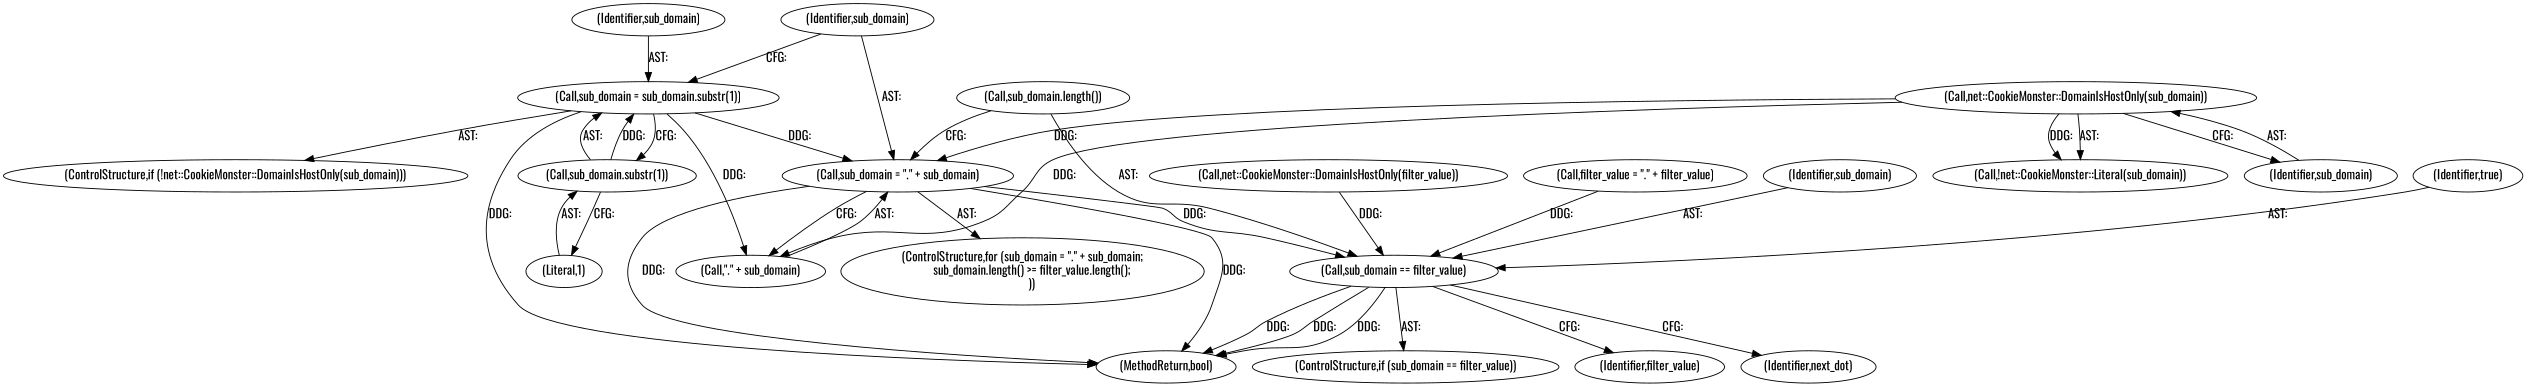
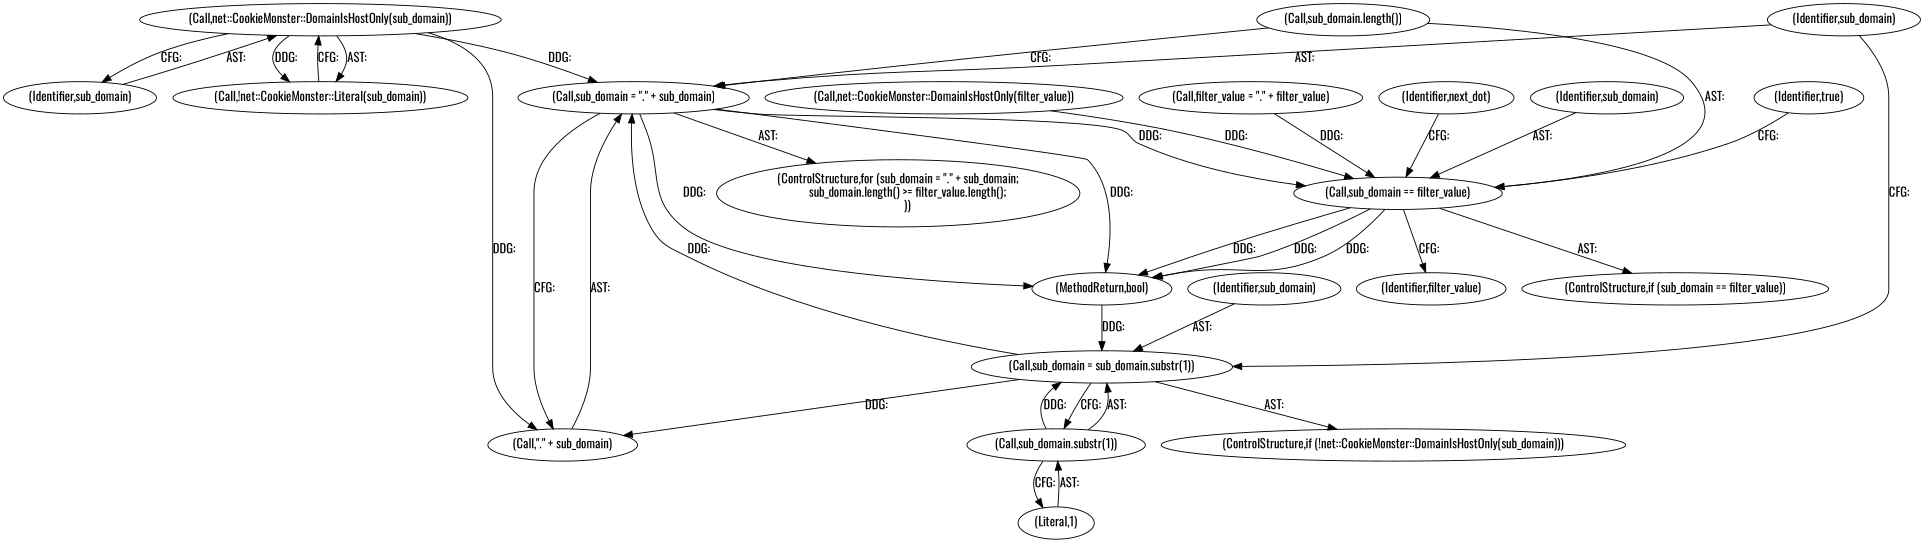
edge "(Call,!net::CookieMonster::Literal(sub_domain))" -> "(Call,net::CookieMonster::DomainIsHostOnly(sub_domain))": added, label "CFG:"
edge "(Identifier,true)" -> "(Call,sub_domain == filter_value)": label "AST: " -> "CFG: "
edge "(Call,sub_domain == filter_value)" -> "(Identifier,next_dot)": reversed
edge "(Call,sub_domain = sub_domain.substr(1))" -> "(MethodReturn,bool)": reversed
